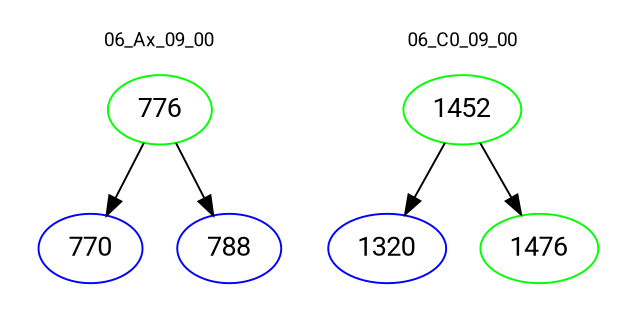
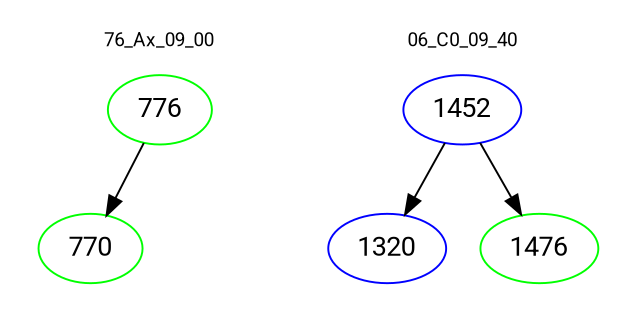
cluster "06_Ax_09_00": label "06_Ax_09_00" -> "76_Ax_09_00"
cluster "06_C0_09_00": label "06_C0_09_00" -> "06_C0_09_40"
node "1452": color green -> blue
node "770": color blue -> green
node "788": removed
